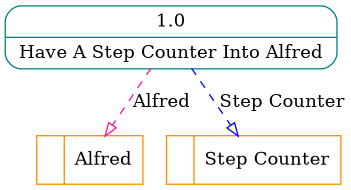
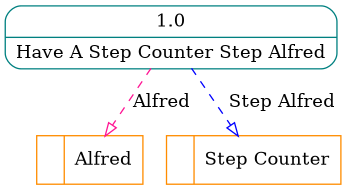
node "1.0": text "Have A Step Counter Into Alfred" -> "Have A Step Counter Step Alfred"
edge "1.0" -> "Step Counter": label "Step Counter" -> "Step Alfred"
